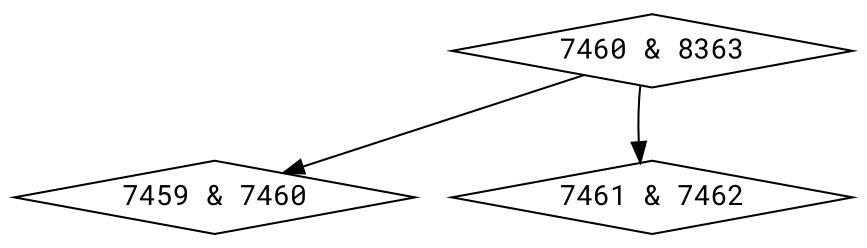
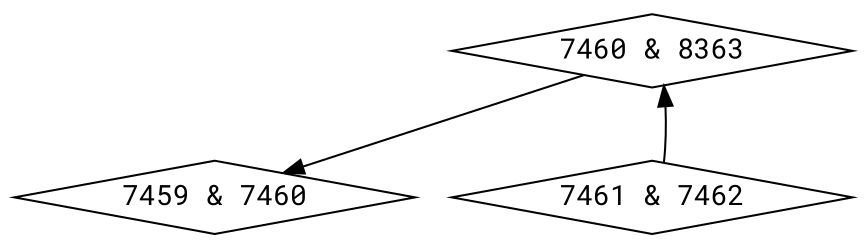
edge "7460 & 8363" -> "7461 & 7462": reversed
